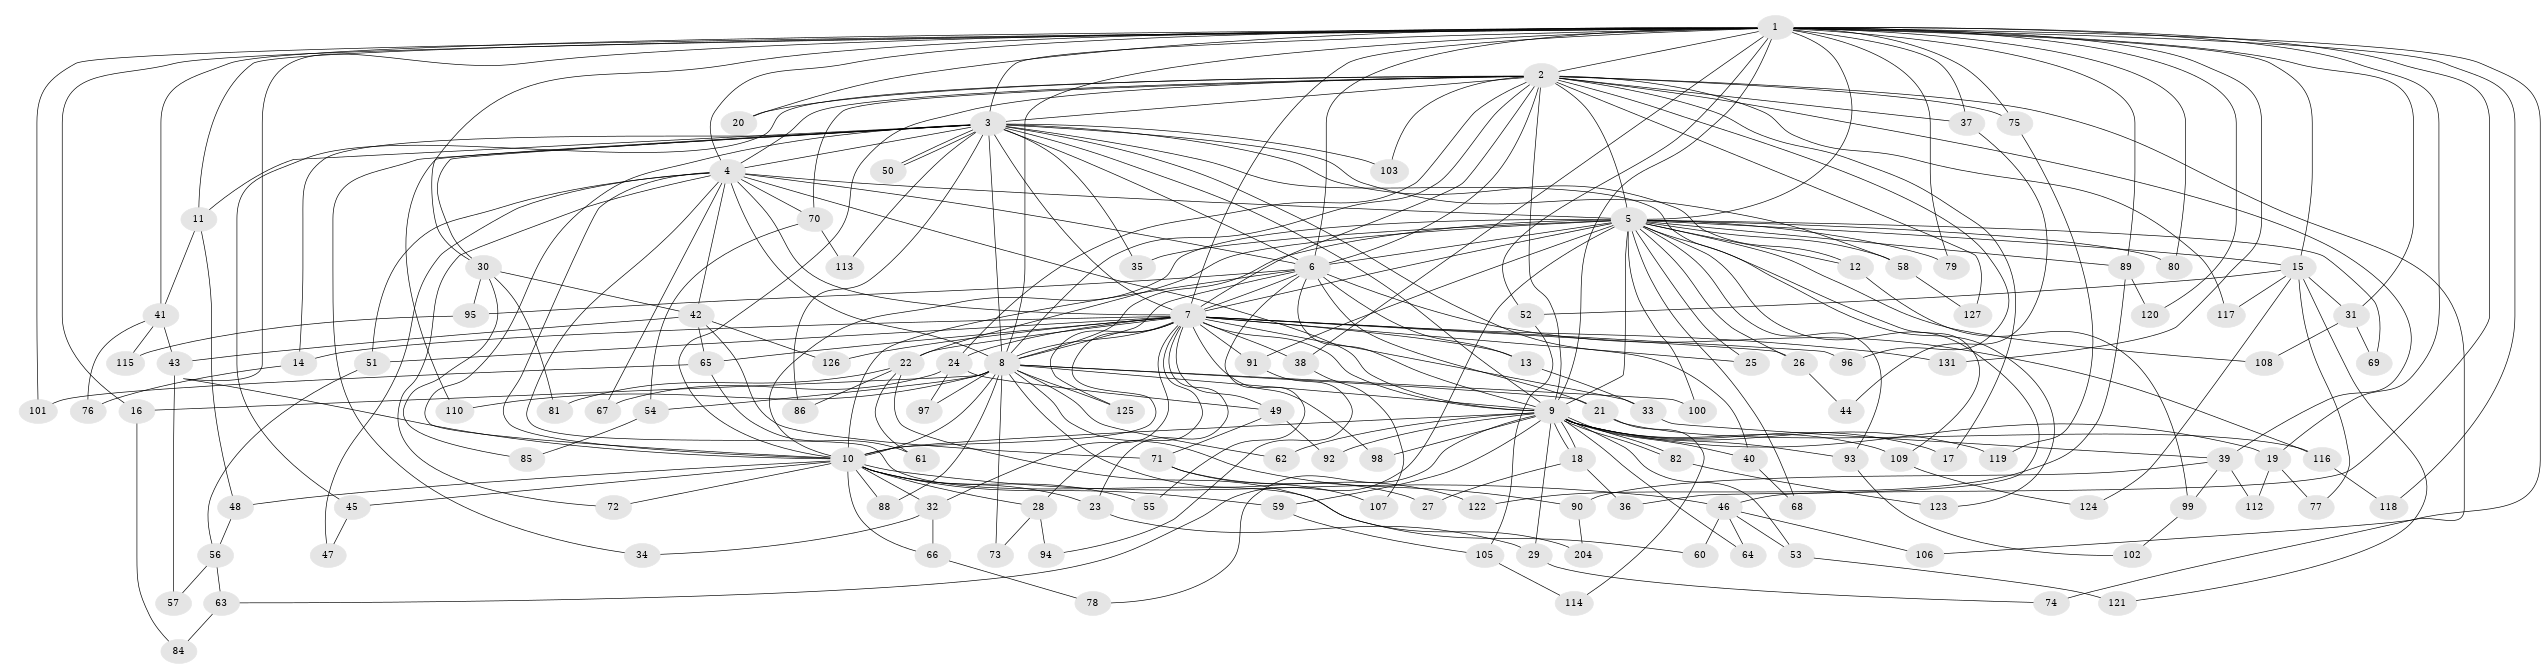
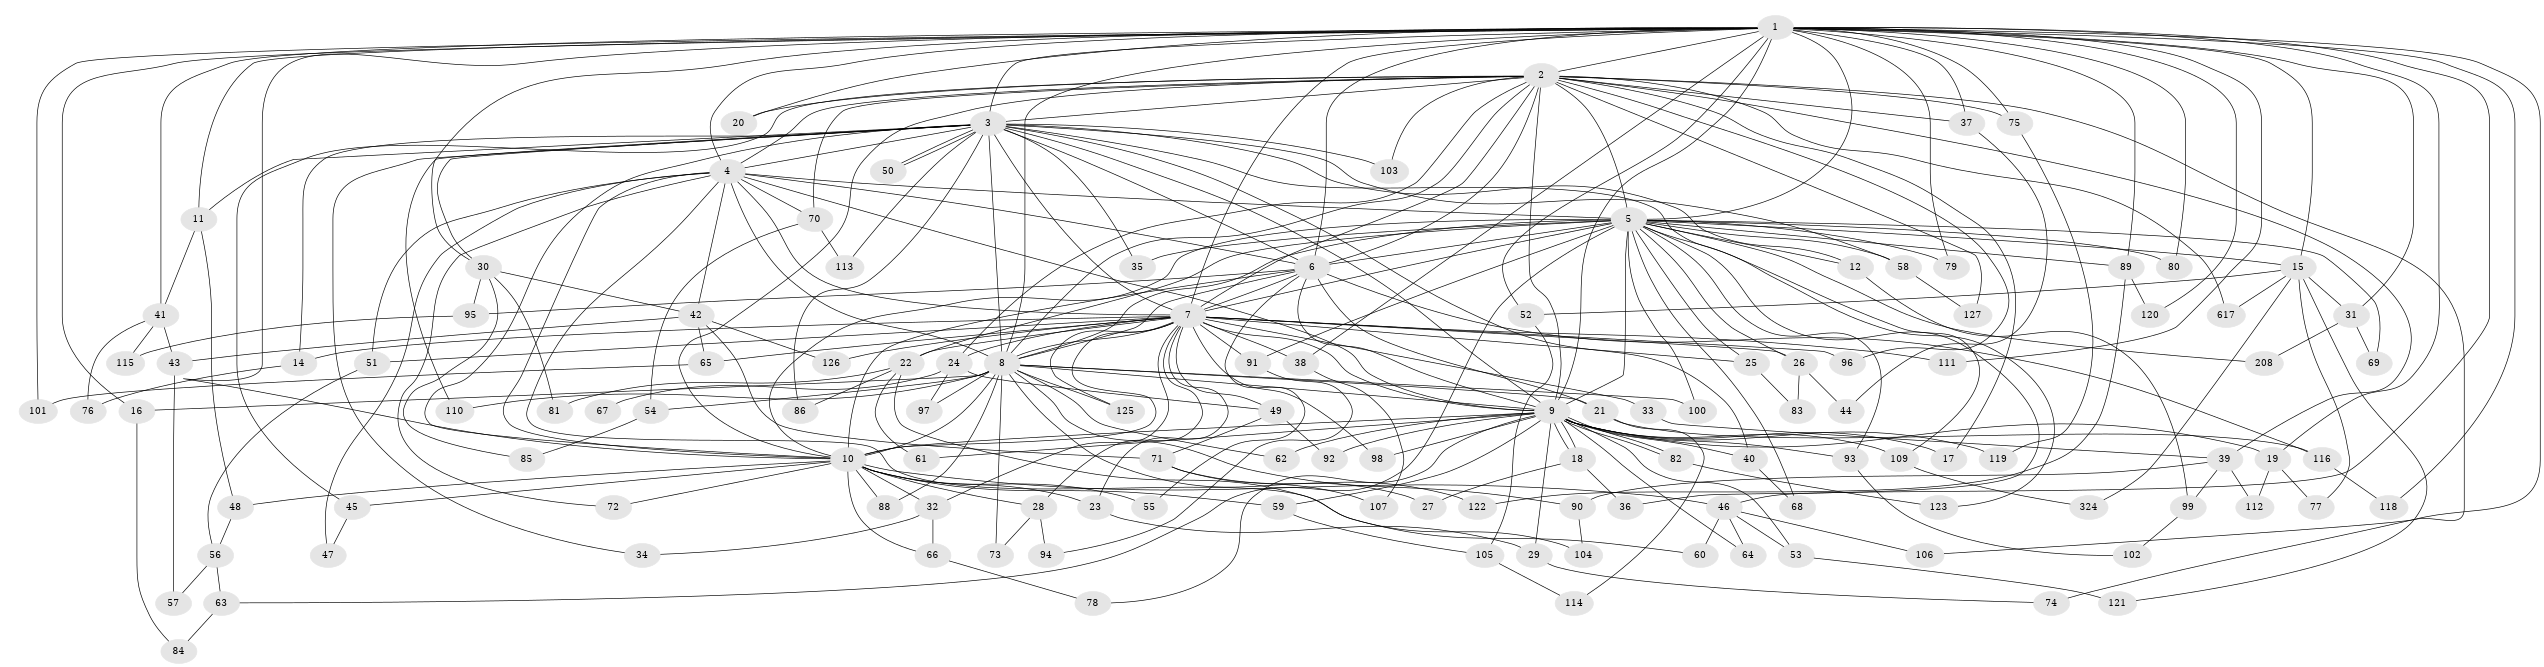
edge "4" -- "67": removed
node "117": label "117" -> "617"
node "13": removed
node "131": label "131" -> "111"
node "108": label "108" -> "208"
node "83": added
edge "65" -- "61": now "9" -- "61"
node "124": label "124" -> "324"
node "204": label "204" -> "104"
